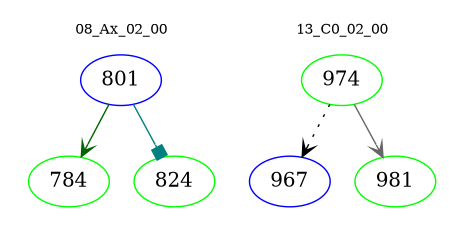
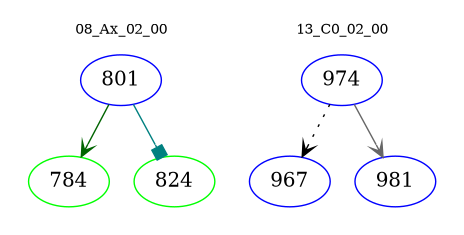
node "974": color green -> blue
node "981": color green -> blue
